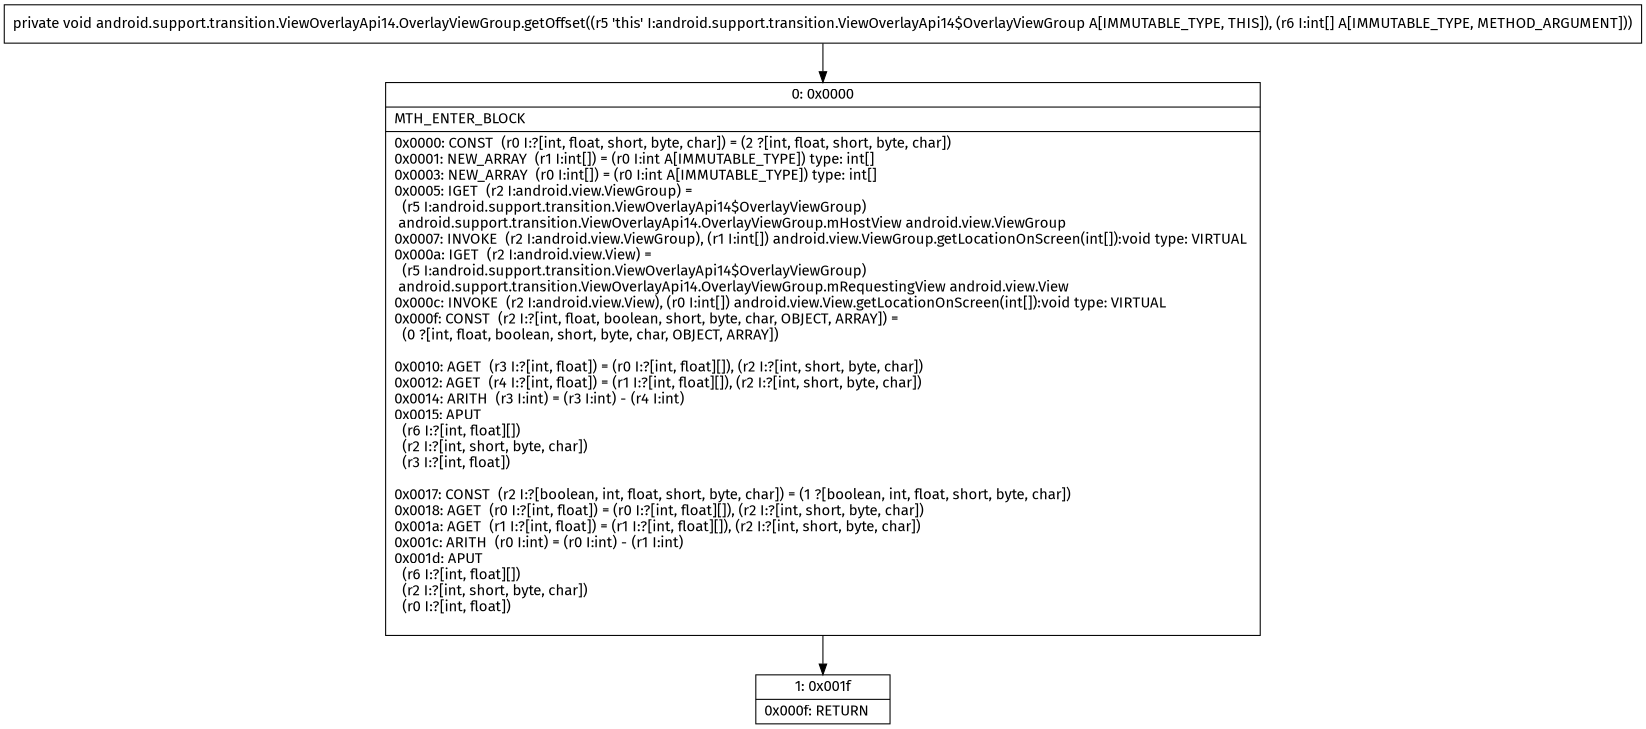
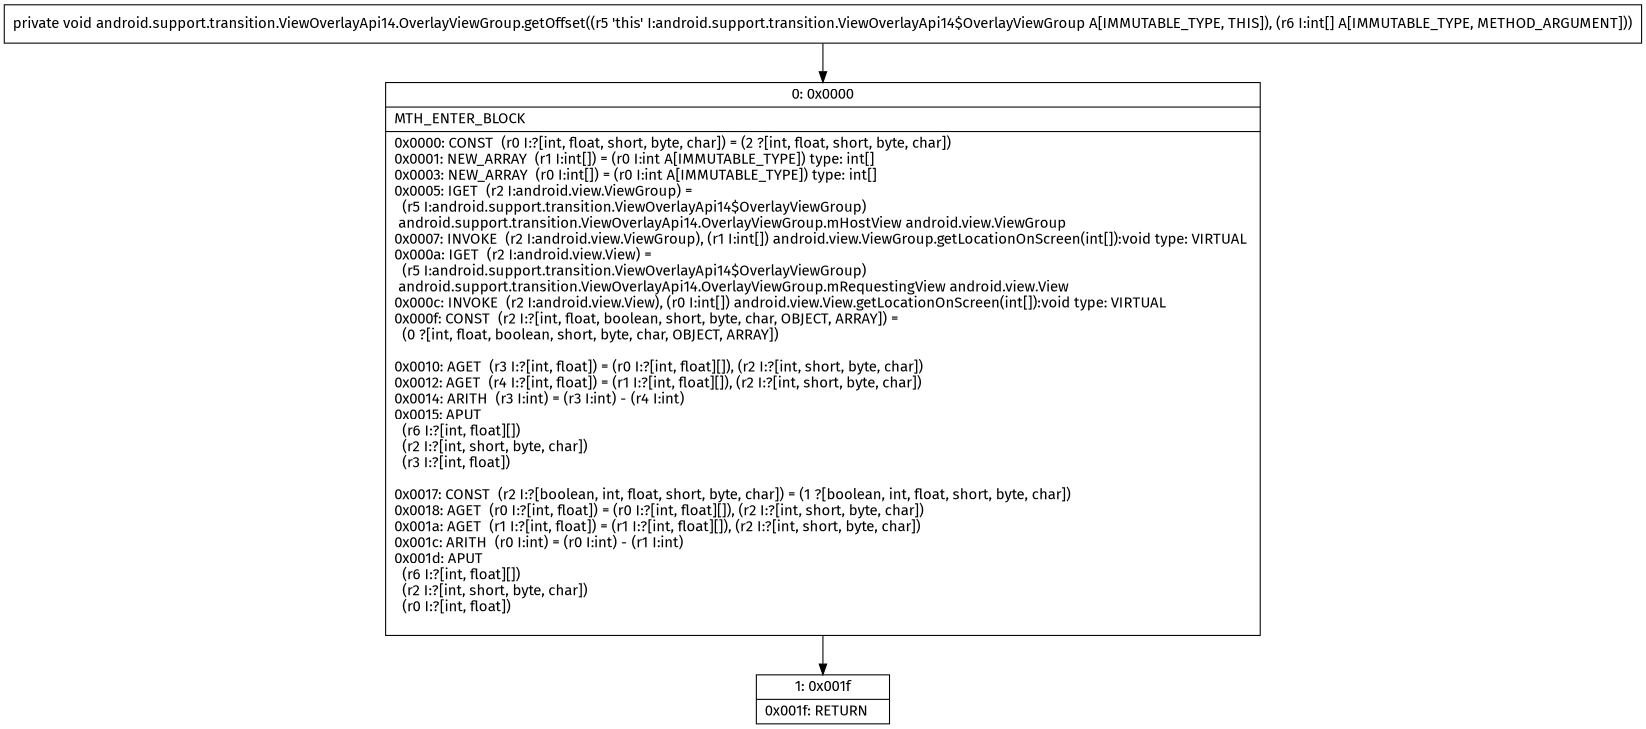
node "1: 0x001f": text "0x000f: RETURN" -> "0x001f: RETURN"
